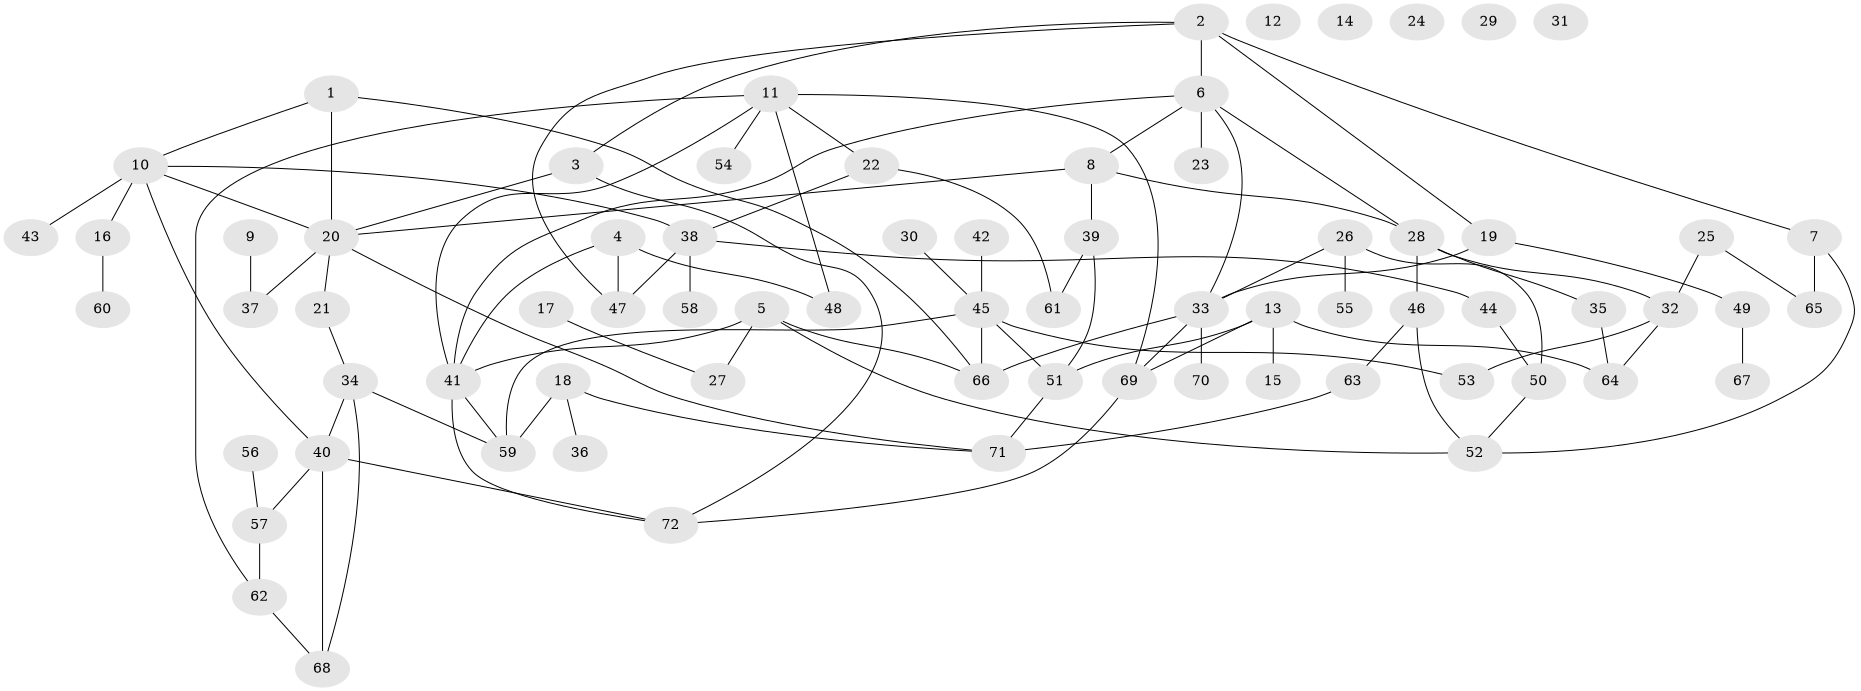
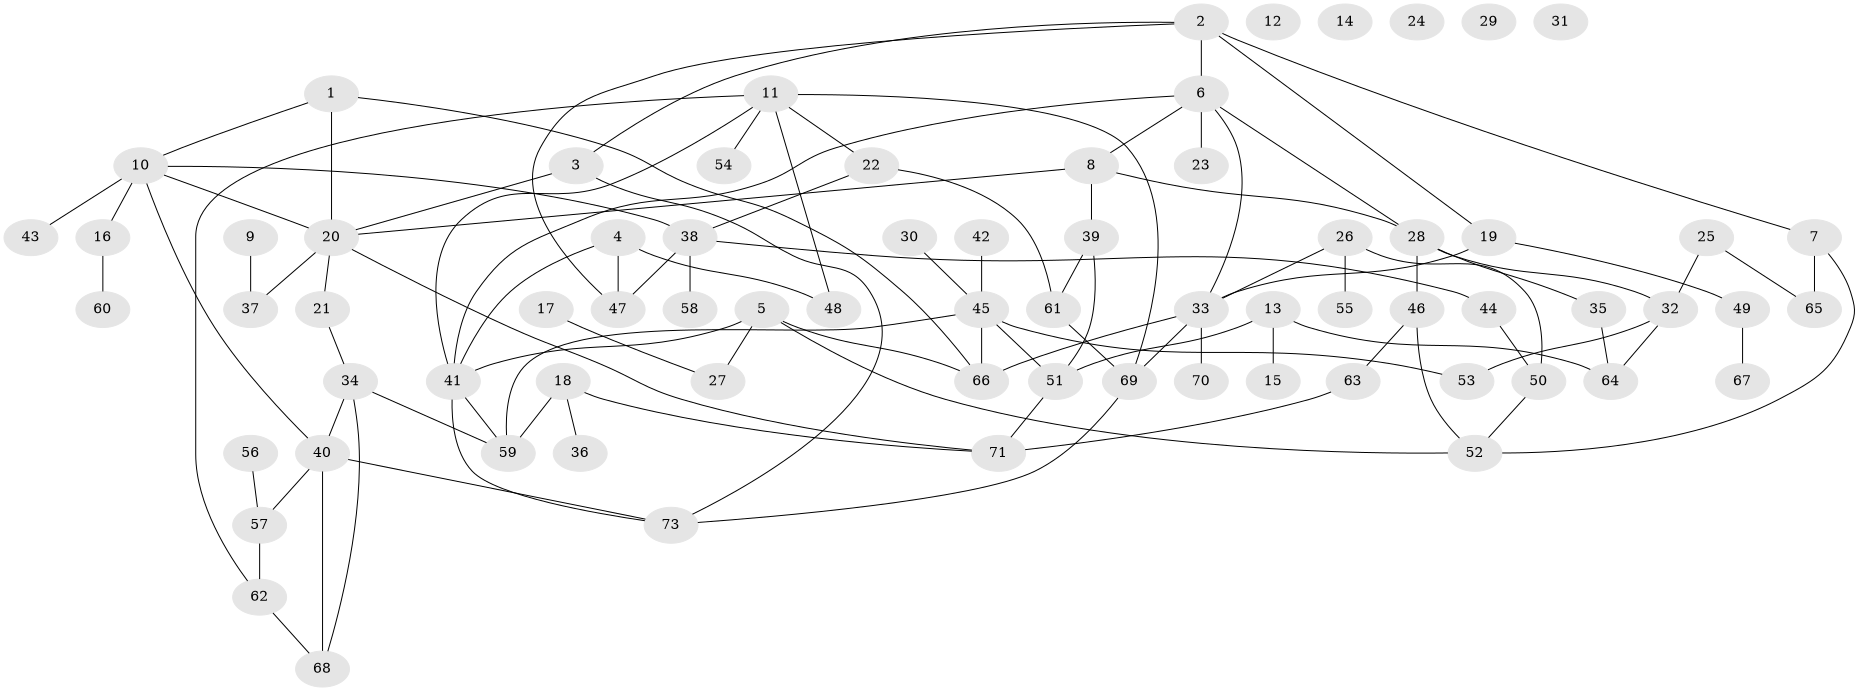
edge "13" -- "69": now "61" -- "69"
node "72": label "72" -> "73"
